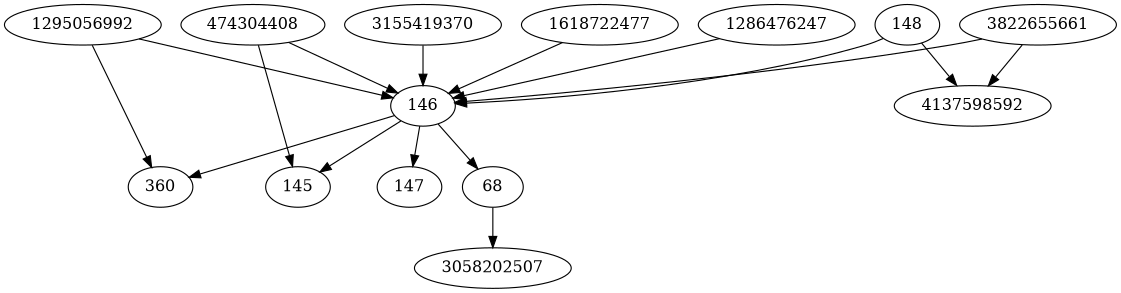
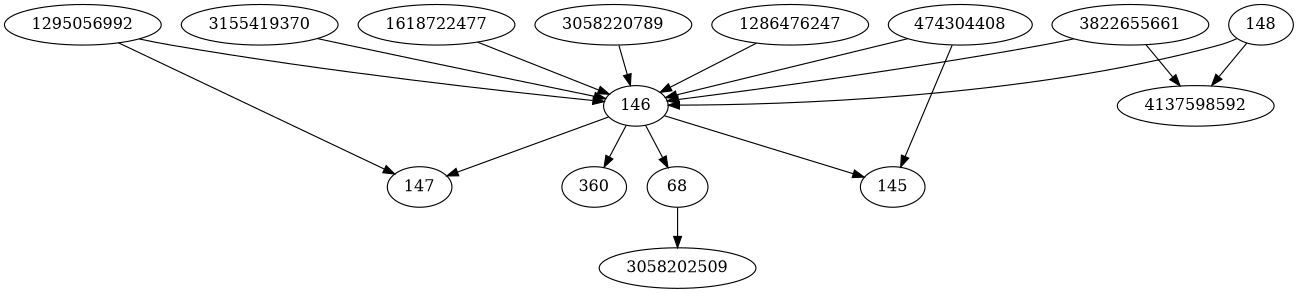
node "3058220789": added
edge "1295056992" -> "360": now "1295056992" -> "147"
node "3058202507": label "3058202507" -> "3058202509"
